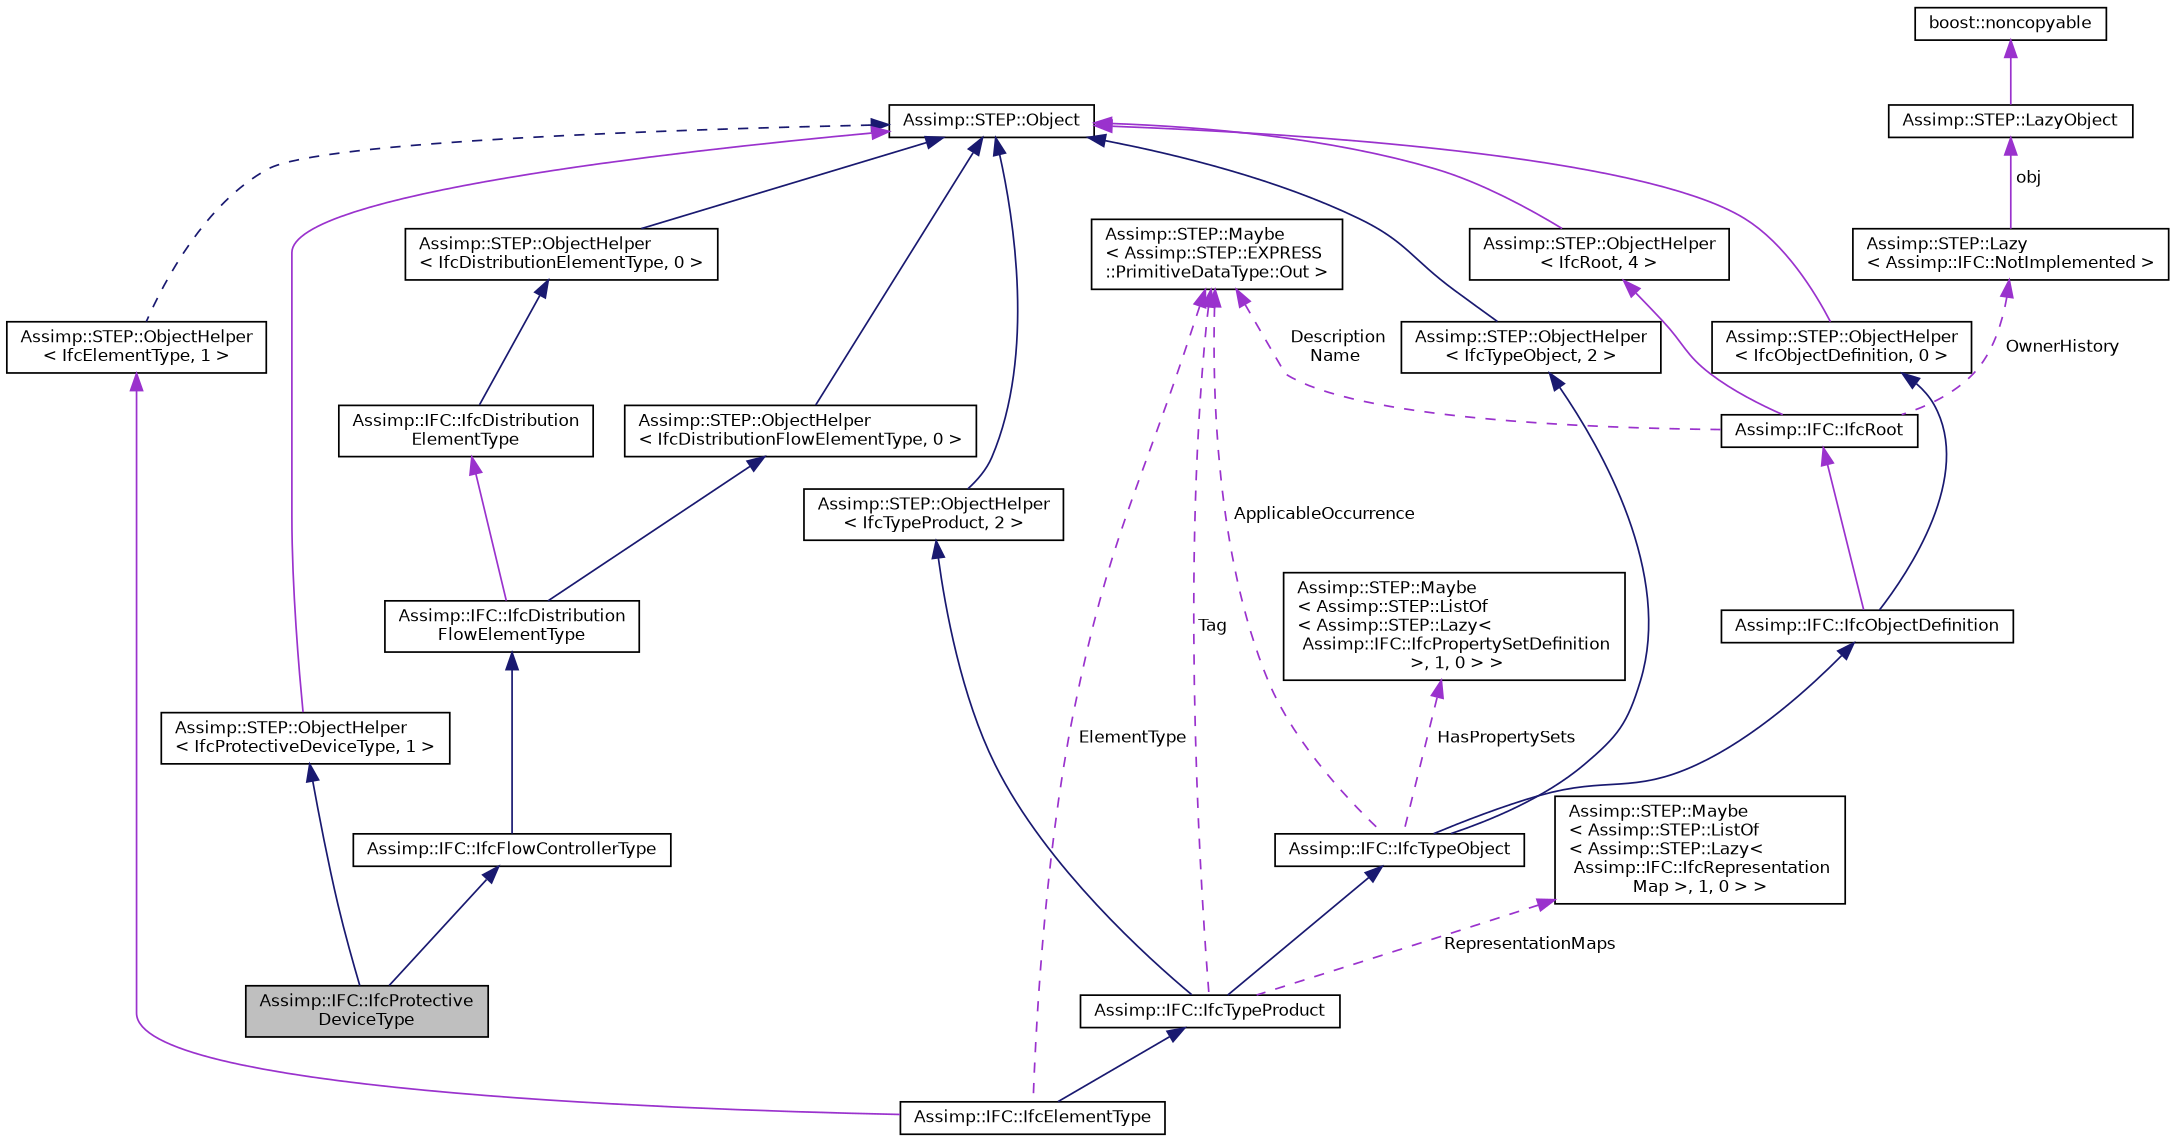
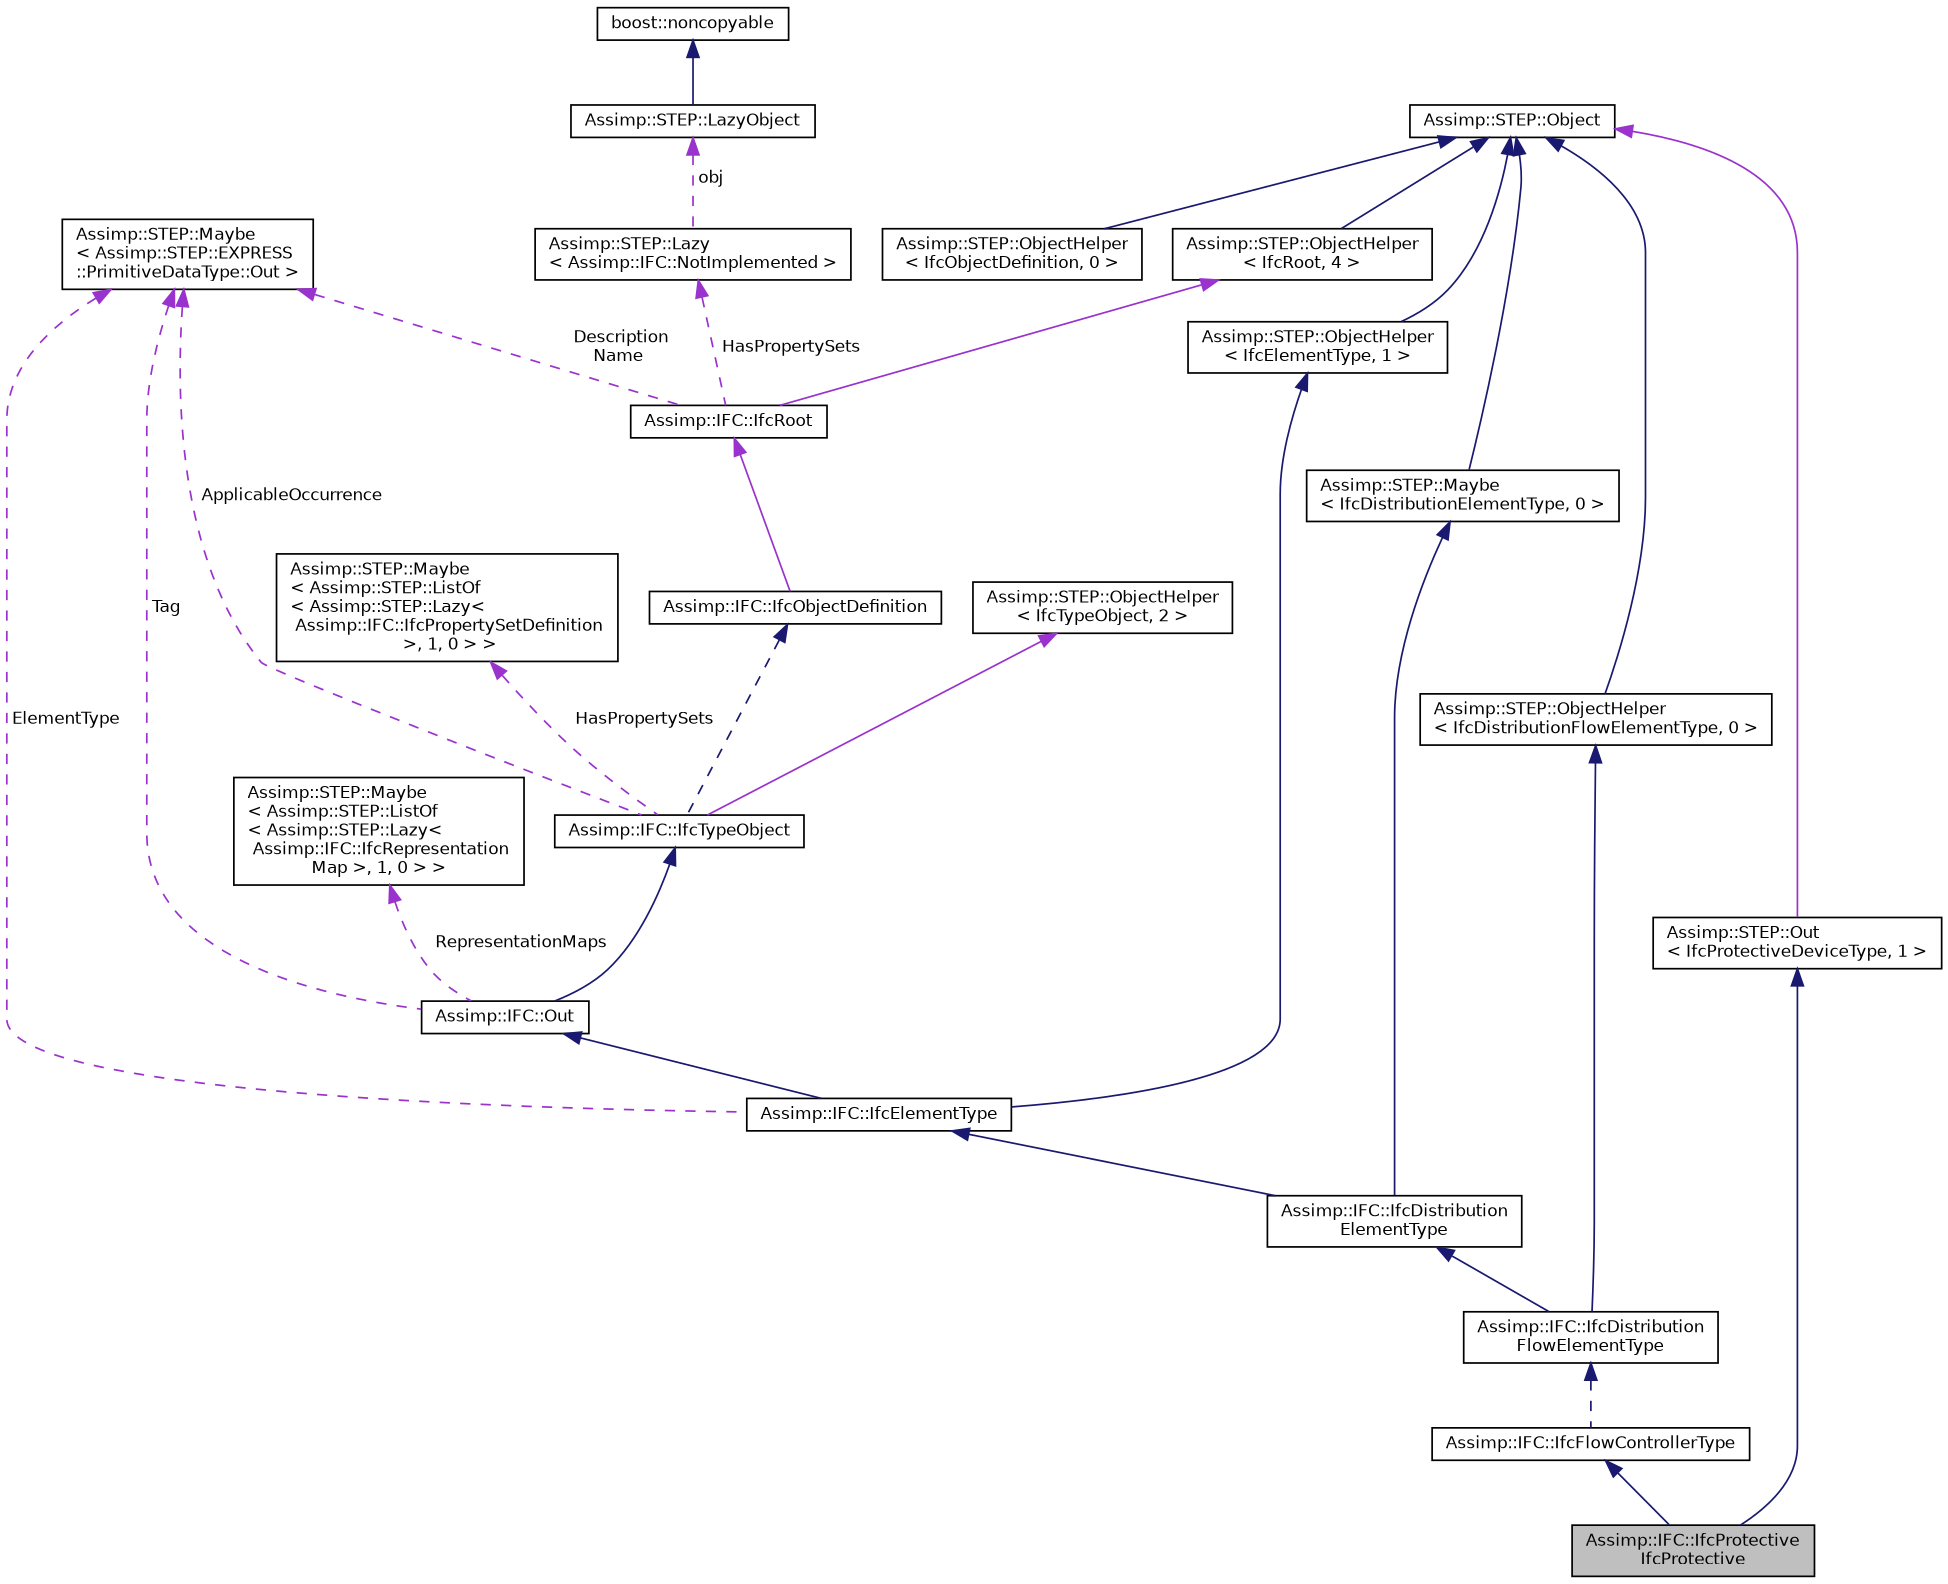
edge "Assimp::STEP::LazyObject" -> "boost::noncopyable": color darkorchid3 -> midnightblue
edge "Assimp::STEP::ObjectHelper < IfcElementType, 1 >" -> "Assimp::STEP::Object": style dashed -> solid
edge "Assimp::STEP::ObjectHelper < IfcRoot, 4 >" -> "Assimp::STEP::Object": color darkorchid3 -> midnightblue
edge "Assimp::STEP::ObjectHelper < IfcObjectDefinition, 0 >" -> "Assimp::STEP::Object": color darkorchid3 -> midnightblue
edge "Assimp::STEP::Lazy < Assimp::IFC::NotImplemented >" -> "Assimp::STEP::LazyObject": style solid -> dashed
edge "Assimp::STEP::ObjectHelper < IfcTypeObject, 2 >" -> "Assimp::STEP::Object": removed
node "Assimp::STEP::ObjectHelper < IfcDistributionElementType, 0 >": label "Assimp::STEP::ObjectHelper < IfcDistributionElementType, 0 >" -> "Assimp::STEP::Maybe < IfcDistributionElementType, 0 >"
edge "Assimp::IFC::IfcRoot" -> "Assimp::STEP::Lazy < Assimp::IFC::NotImplemented >": label " OwnerHistory" -> " HasPropertySets"
edge "Assimp::IFC::IfcObjectDefinition" -> "Assimp::STEP::ObjectHelper < IfcObjectDefinition, 0 >": removed
node "Assimp::STEP::ObjectHelper < IfcTypeProduct, 2 >": removed
edge "Assimp::IFC::IfcDistribution FlowElementType" -> "Assimp::IFC::IfcDistribution ElementType": color darkorchid3 -> midnightblue
edge "Assimp::IFC::IfcTypeObject" -> "Assimp::STEP::ObjectHelper < IfcTypeObject, 2 >": color midnightblue -> darkorchid3
node "Assimp::STEP::ObjectHelper < IfcProtectiveDeviceType, 1 >": label "Assimp::STEP::ObjectHelper < IfcProtectiveDeviceType, 1 >" -> "Assimp::STEP::Out < IfcProtectiveDeviceType, 1 >"
edge "Assimp::IFC::IfcFlowControllerType" -> "Assimp::IFC::IfcDistribution FlowElementType": style solid -> dashed
edge "Assimp::IFC::IfcTypeObject" -> "Assimp::IFC::IfcObjectDefinition": style solid -> dashed
node "Assimp::IFC::IfcProtective DeviceType": label "Assimp::IFC::IfcProtective DeviceType" -> "Assimp::IFC::IfcProtective IfcProtective"
node "Assimp::IFC::IfcTypeProduct": label "Assimp::IFC::IfcTypeProduct" -> "Assimp::IFC::Out"
edge "Assimp::IFC::IfcElementType" -> "Assimp::STEP::ObjectHelper < IfcElementType, 1 >": color darkorchid3 -> midnightblue
edge "Assimp::IFC::IfcDistribution ElementType" -> "Assimp::IFC::IfcElementType": added
